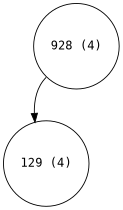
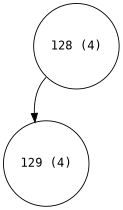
node "928 (4)": label "928 (4)" -> "128 (4)"
